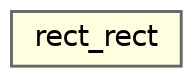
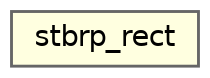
node "rect_rect": label "rect_rect" -> "stbrp_rect"
